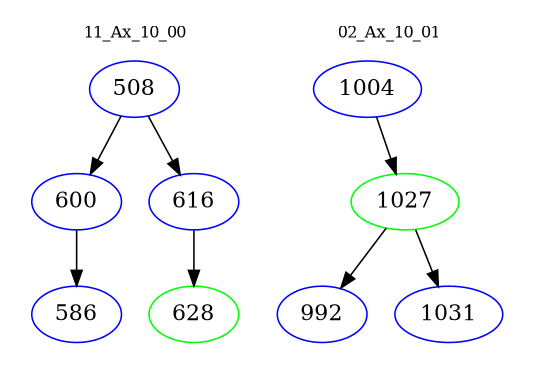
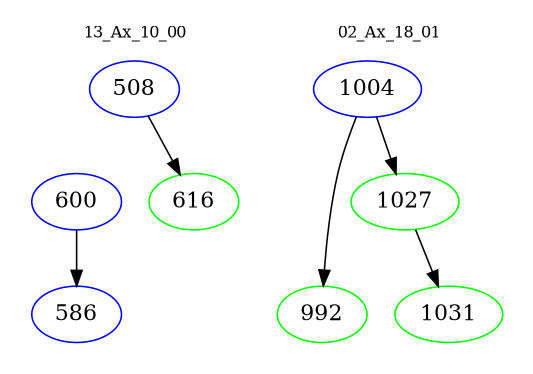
cluster "11_Ax_10_00": label "11_Ax_10_00" -> "13_Ax_10_00"
cluster "02_Ax_10_01": label "02_Ax_10_01" -> "02_Ax_18_01"
edge "508" -> "600": removed
node "616": color blue -> green
edge "1027" -> "992": now "1004" -> "992"
node "628": removed
node "992": color blue -> green
node "1031": color blue -> green
